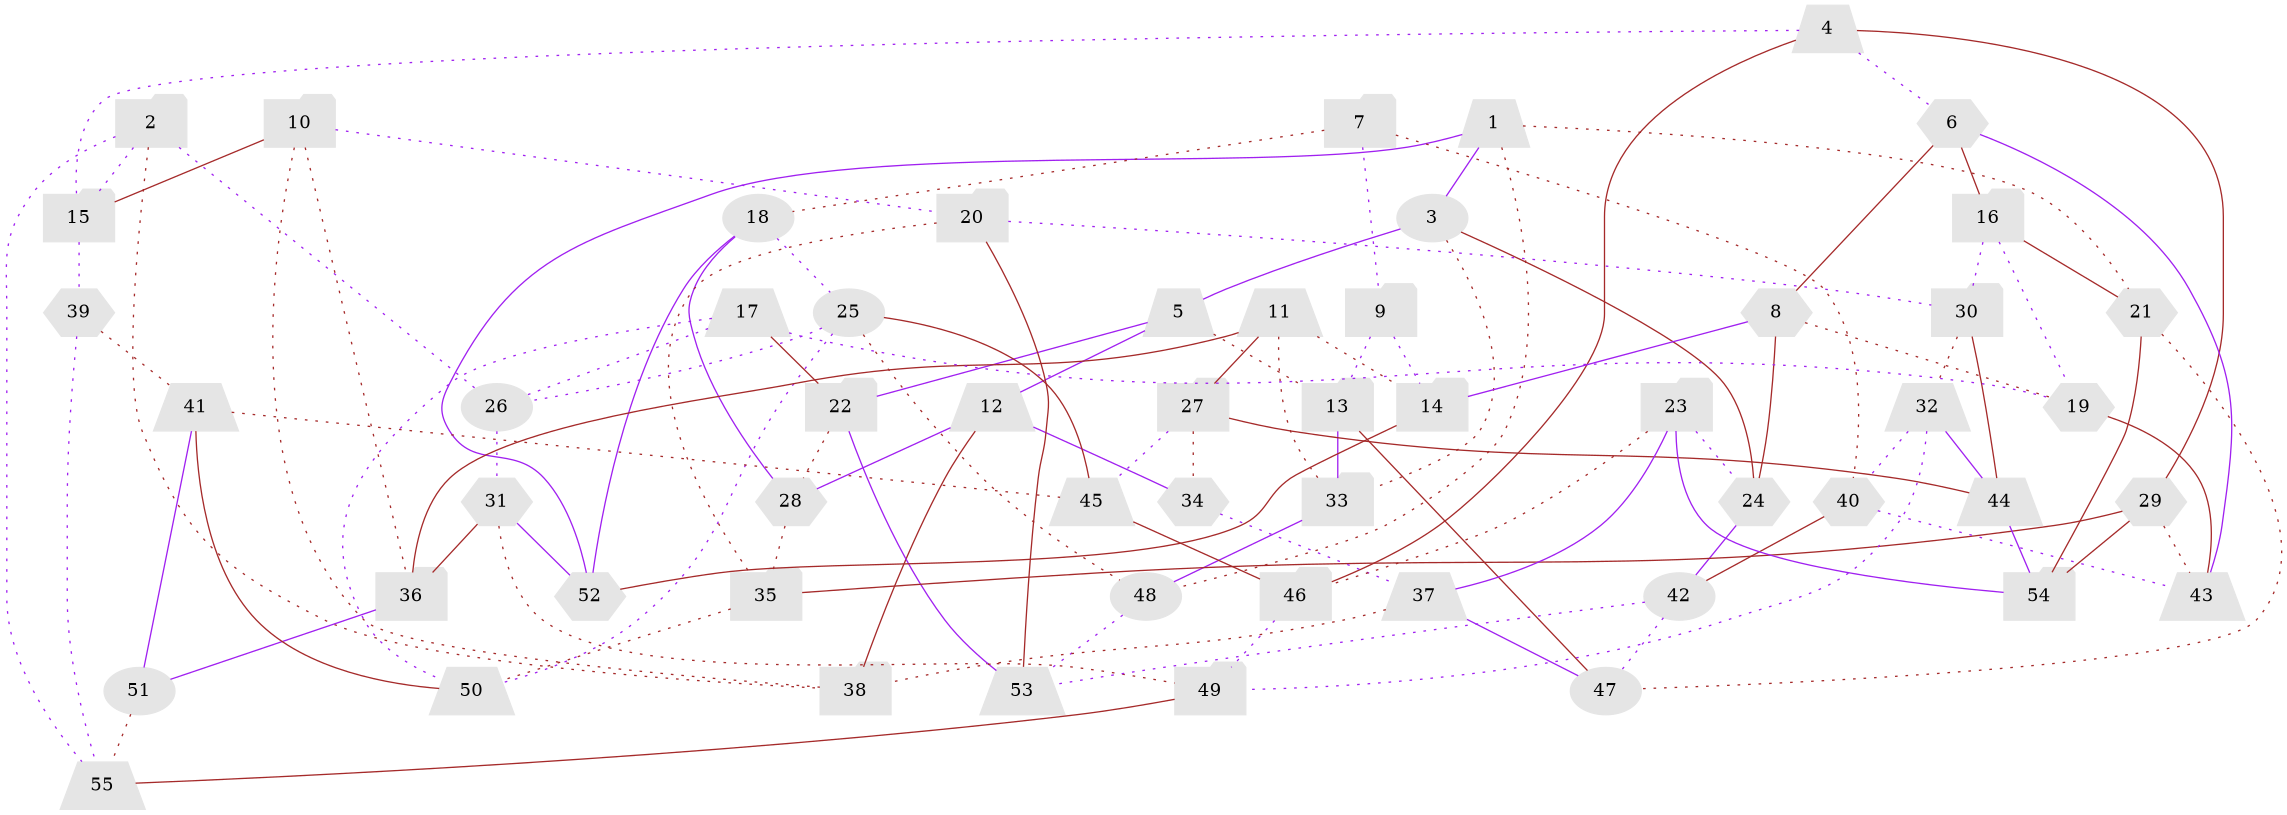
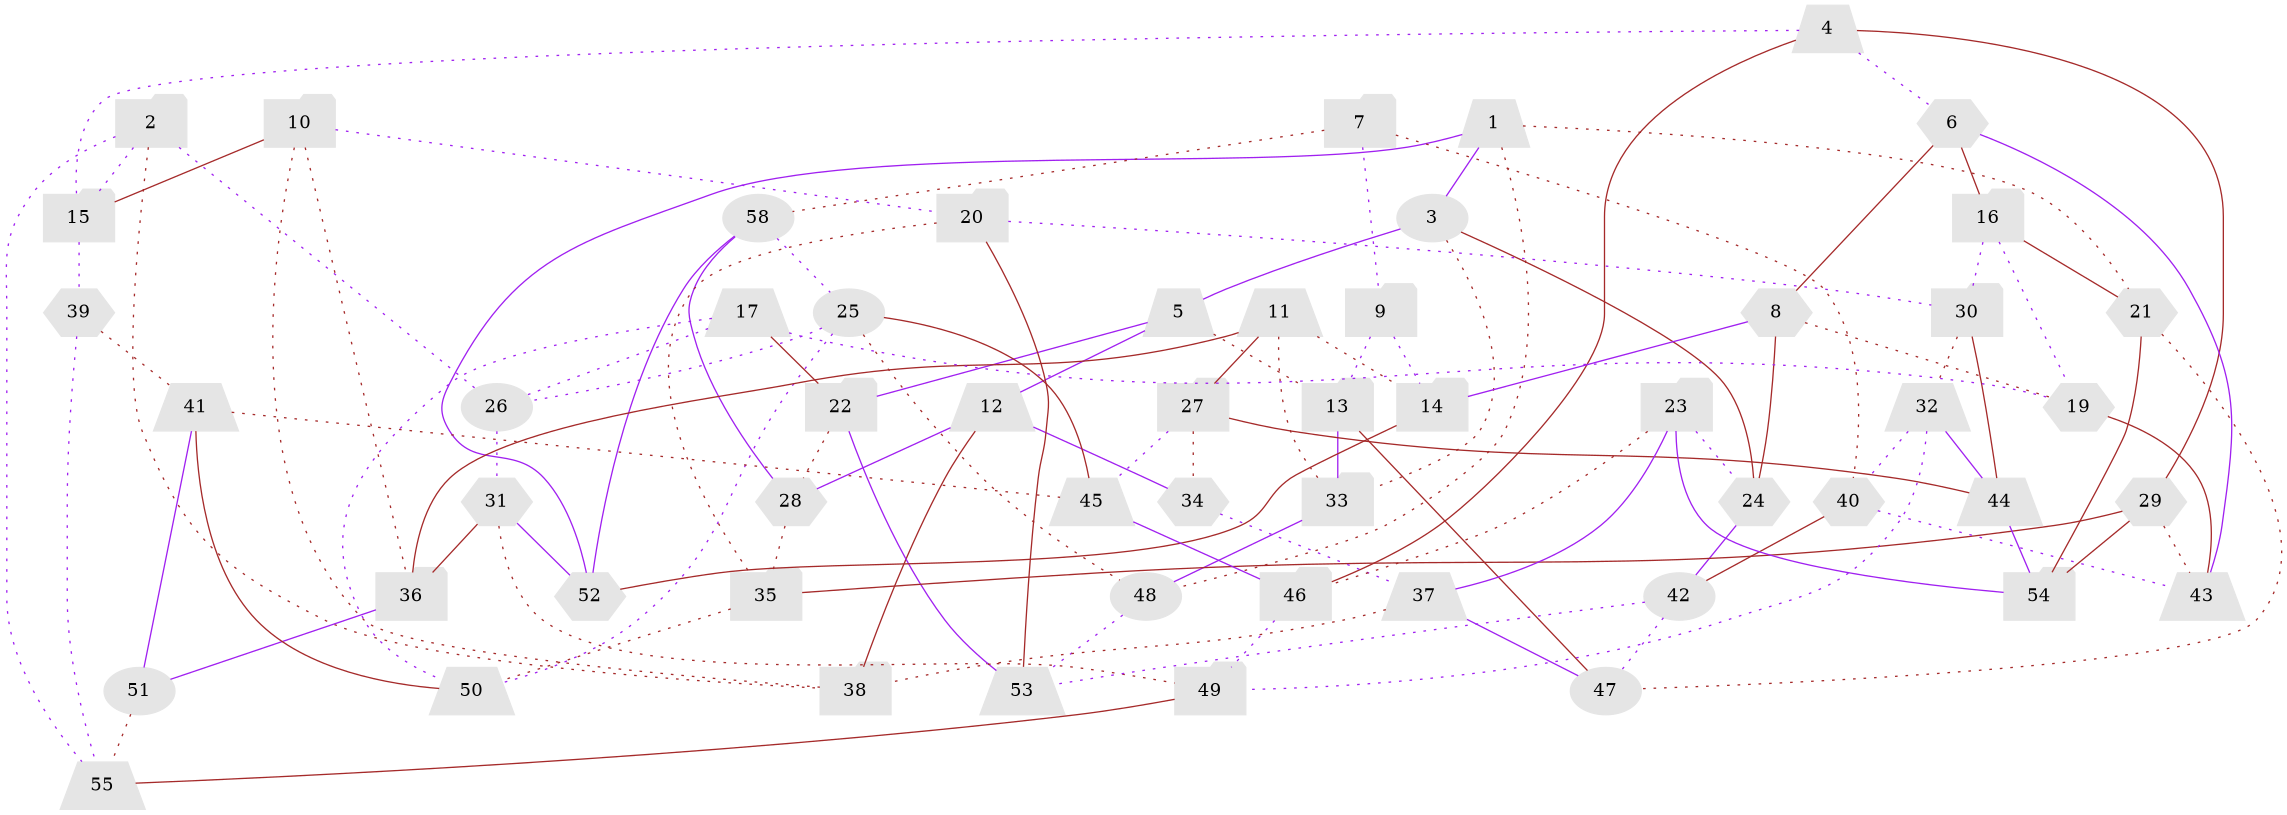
node "18": label "18" -> "58"
edge "45" -- "46": color brown -> purple
